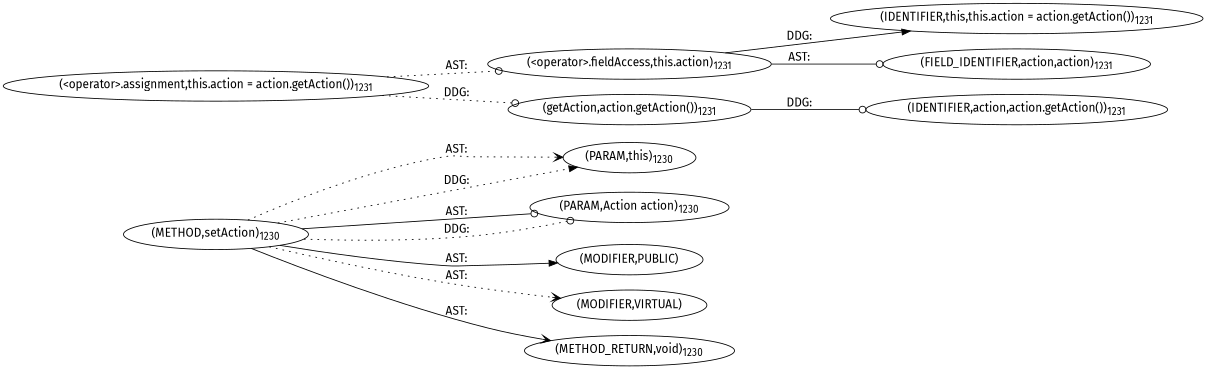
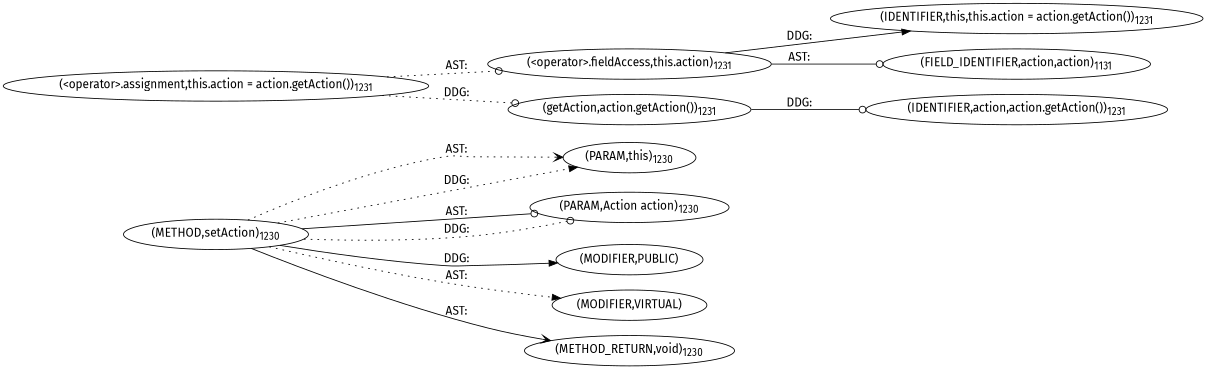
node "(FIELD_IDENTIFIER,action,action)": text "1231" -> "1131"
edge "(METHOD,setAction)" -> "(MODIFIER,PUBLIC)": label "AST: " -> "DDG: "
edge "(METHOD,setAction)" -> "(MODIFIER,VIRTUAL)": arrowhead vee -> normal
